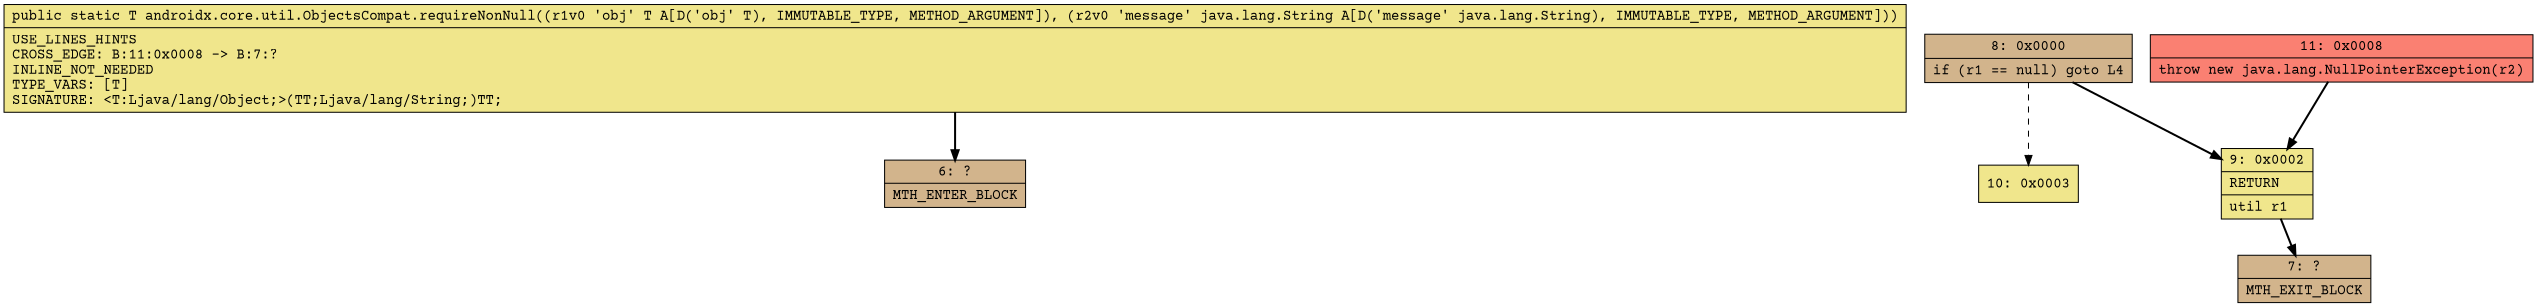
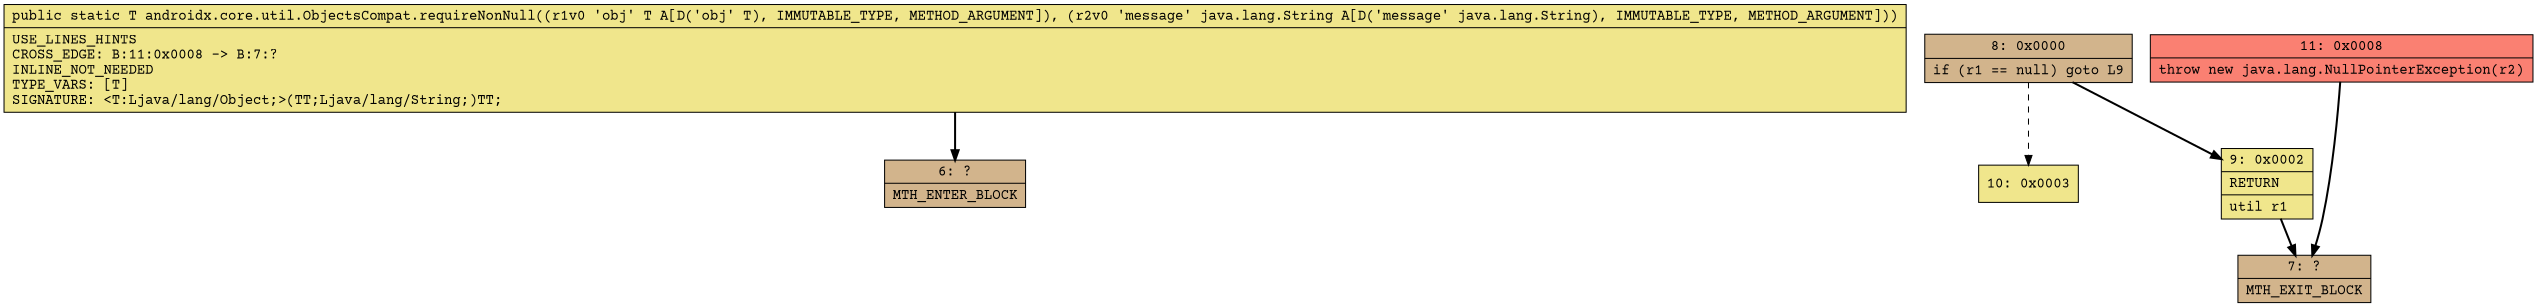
node "8: 0x0000": text "if (r1 == null) goto L4" -> "if (r1 == null) goto L9"
edge "11: 0x0008" -> "9: 0x0002": now "11: 0x0008" -> "7: ?"
